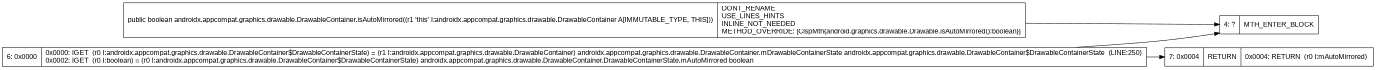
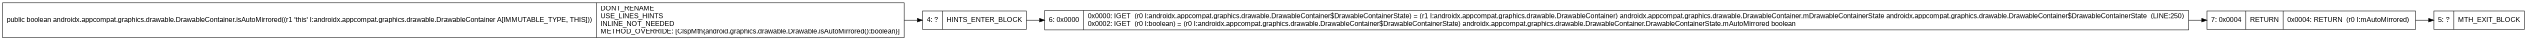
node "5: ?": added
node "4: ?": text "MTH_ENTER_BLOCK" -> "HINTS_ENTER_BLOCK"
edge "6: 0x0000" -> "4: ?": reversed
